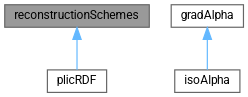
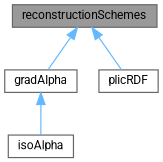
edge "gradAlpha" -> "reconstructionSchemes": added
